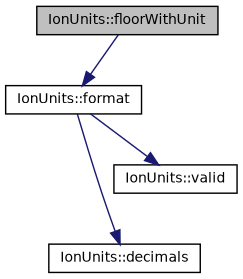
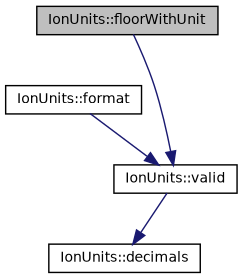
edge "IonUnits::floorWithUnit" -> "IonUnits::format": now "IonUnits::floorWithUnit" -> "IonUnits::valid"
edge "IonUnits::format" -> "IonUnits::decimals": now "IonUnits::valid" -> "IonUnits::decimals"
